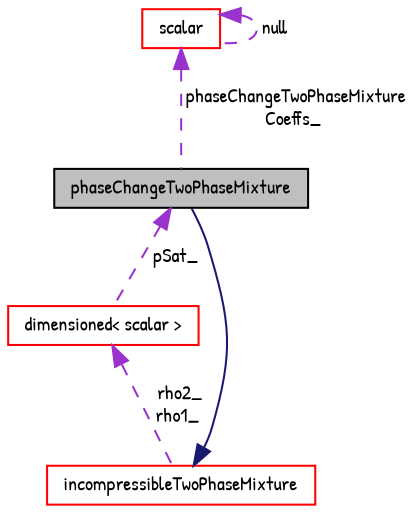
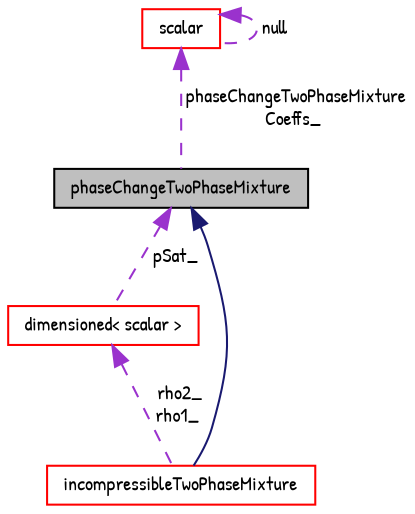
edge "phaseChangeTwoPhaseMixture" -> "incompressibleTwoPhaseMixture": reversed
